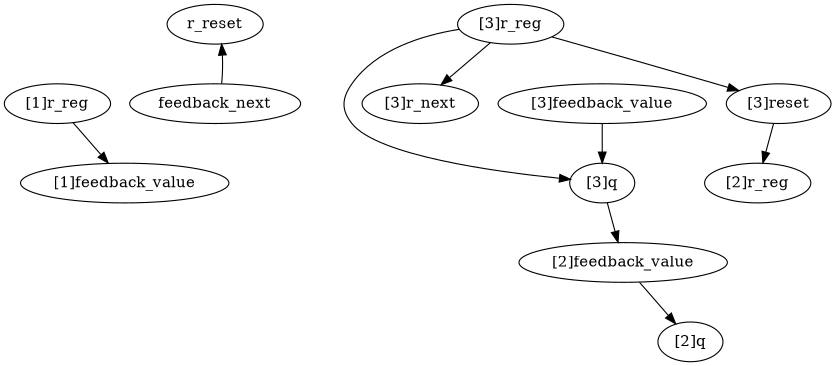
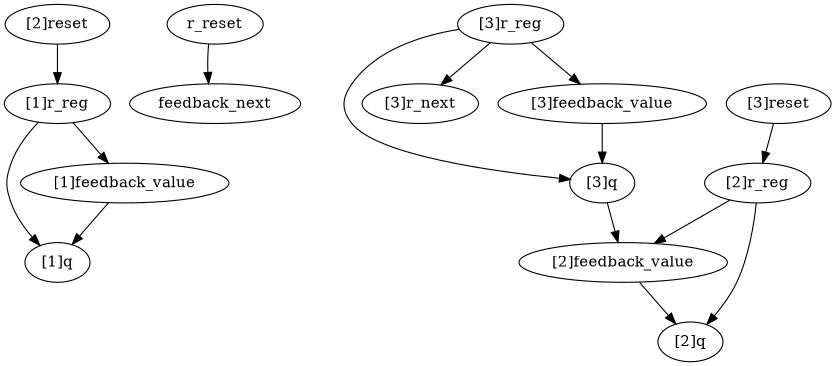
node "[2]reset": added
edge "[3]r_reg" -> "[3]reset": now "[3]r_reg" -> "[3]feedback_value"
edge "feedback_next" -> "r_reset": reversed
edge "[2]r_reg" -> "[2]feedback_value": added
node "[1]q": added
edge "[2]r_reg" -> "[2]q": added
